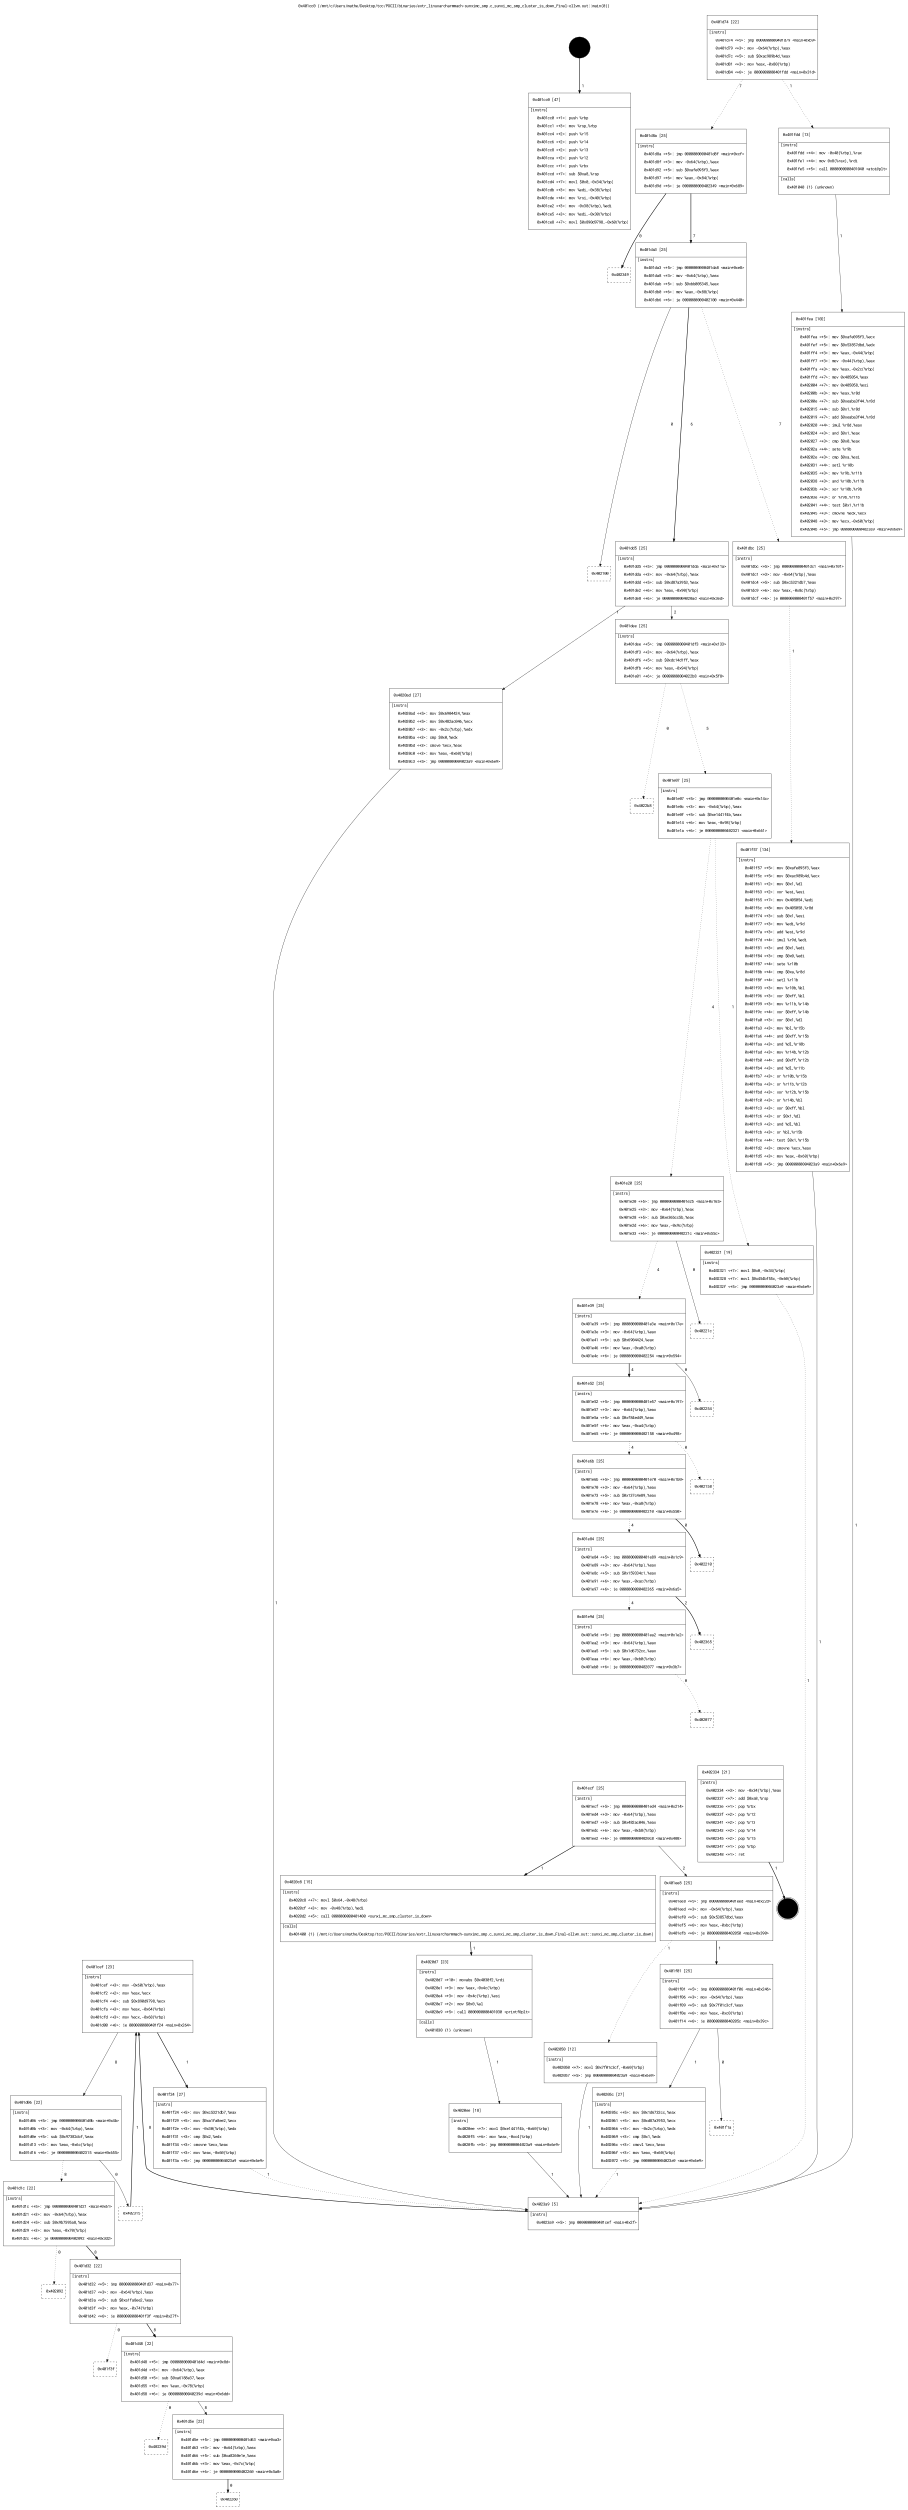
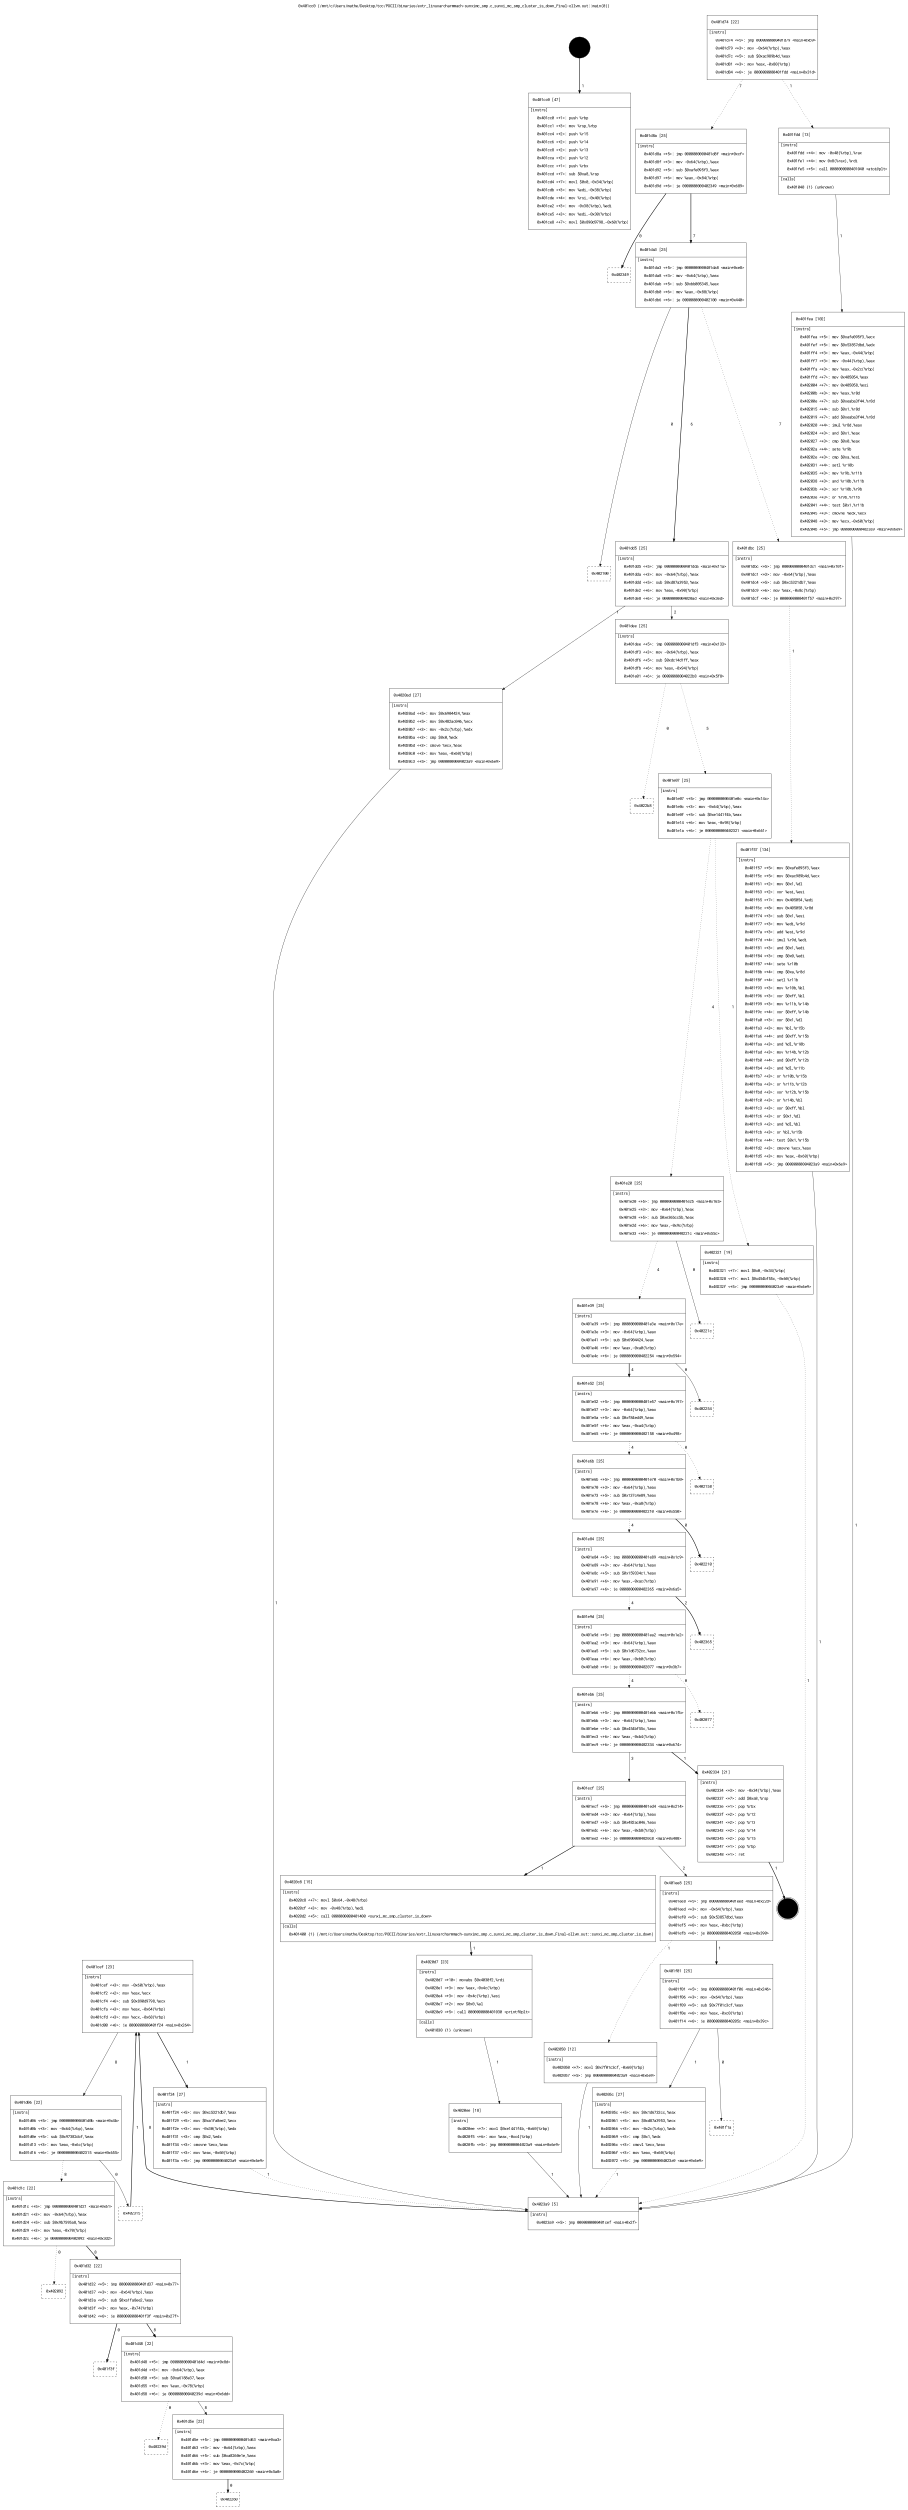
node "0x401eb6 [25]": added
edge "0x401d32 [22]" -> "0x401f3f": style dotted -> bold
